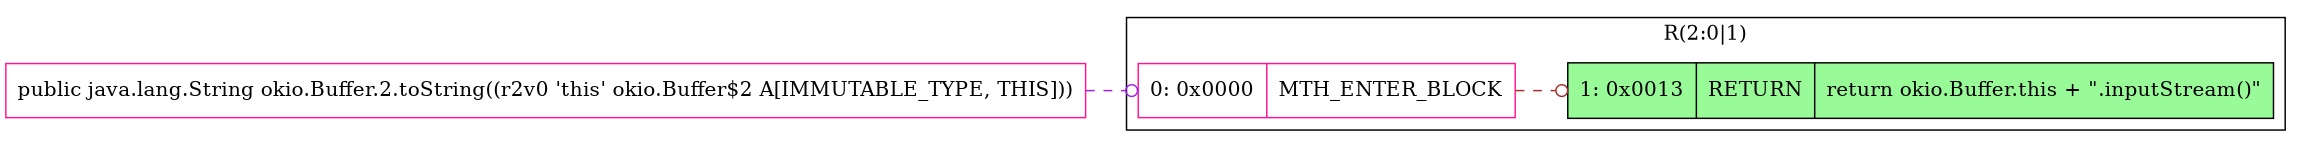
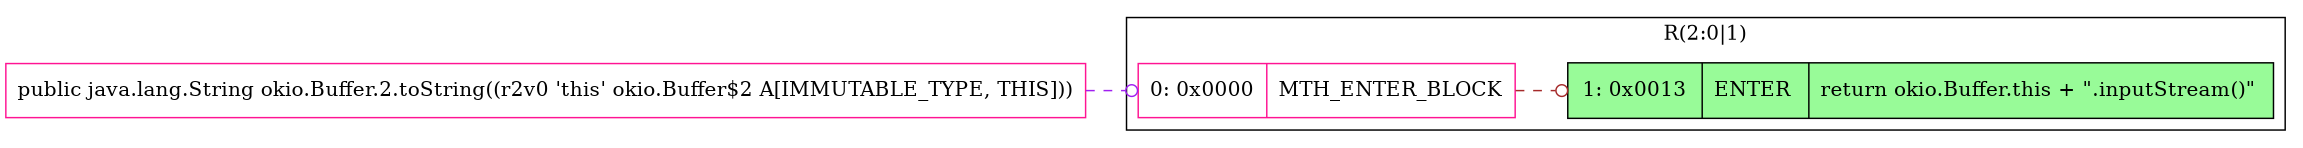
node "1: 0x0013": text "RETURN" -> "ENTER"
